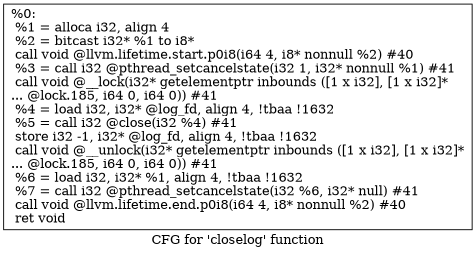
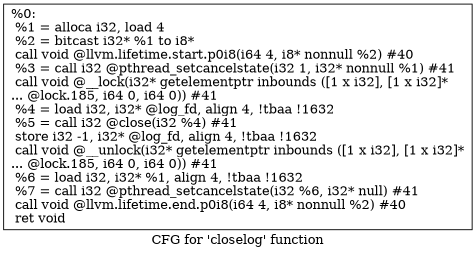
node "%0:": text "%1 = alloca i32, align 4" -> "%1 = alloca i32, load 4"
